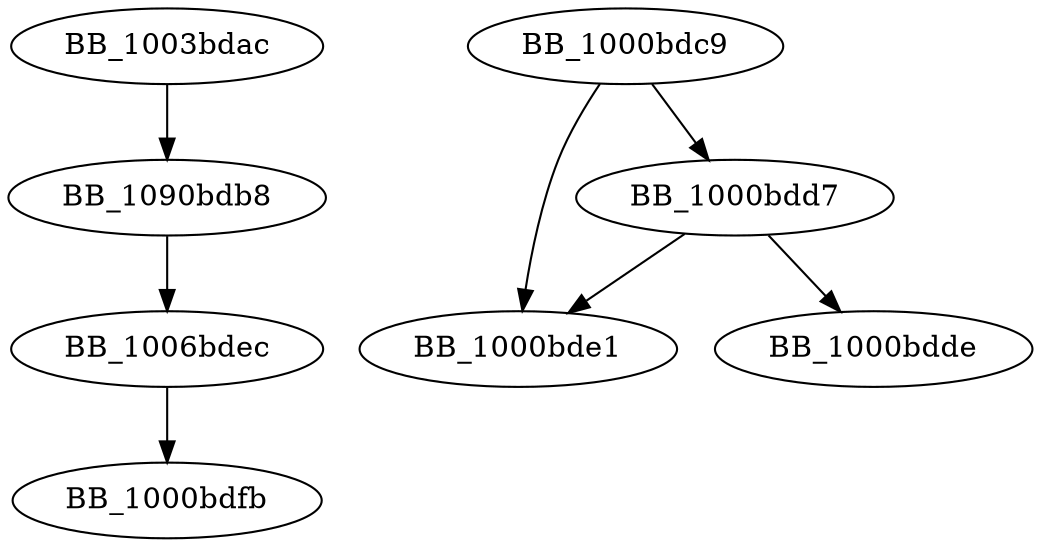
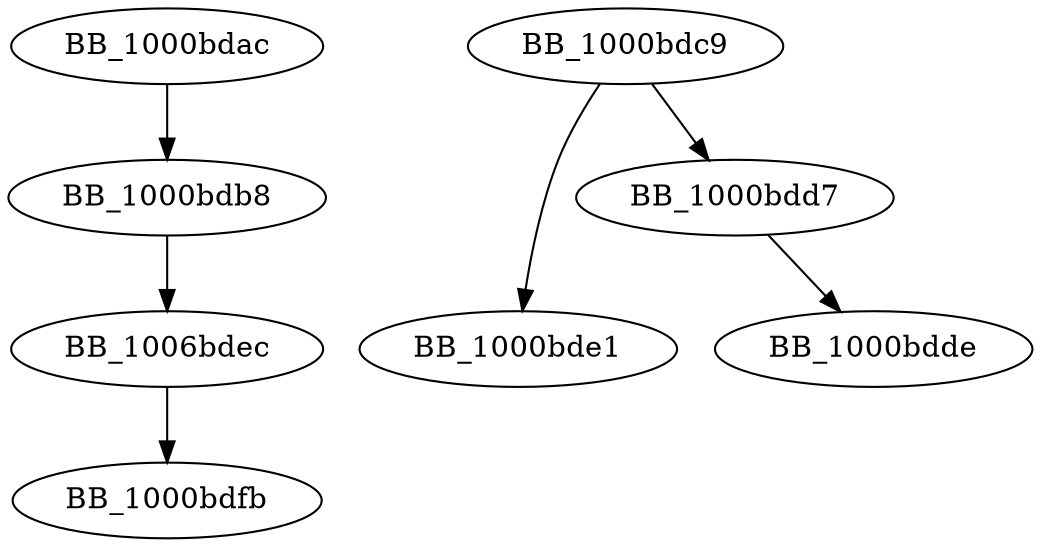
node "BB_1003bdac": label "BB_1003bdac" -> "BB_1000bdac"
node "BB_1090bdb8": label "BB_1090bdb8" -> "BB_1000bdb8"
edge "BB_1000bdd7" -> "BB_1000bde1": removed
